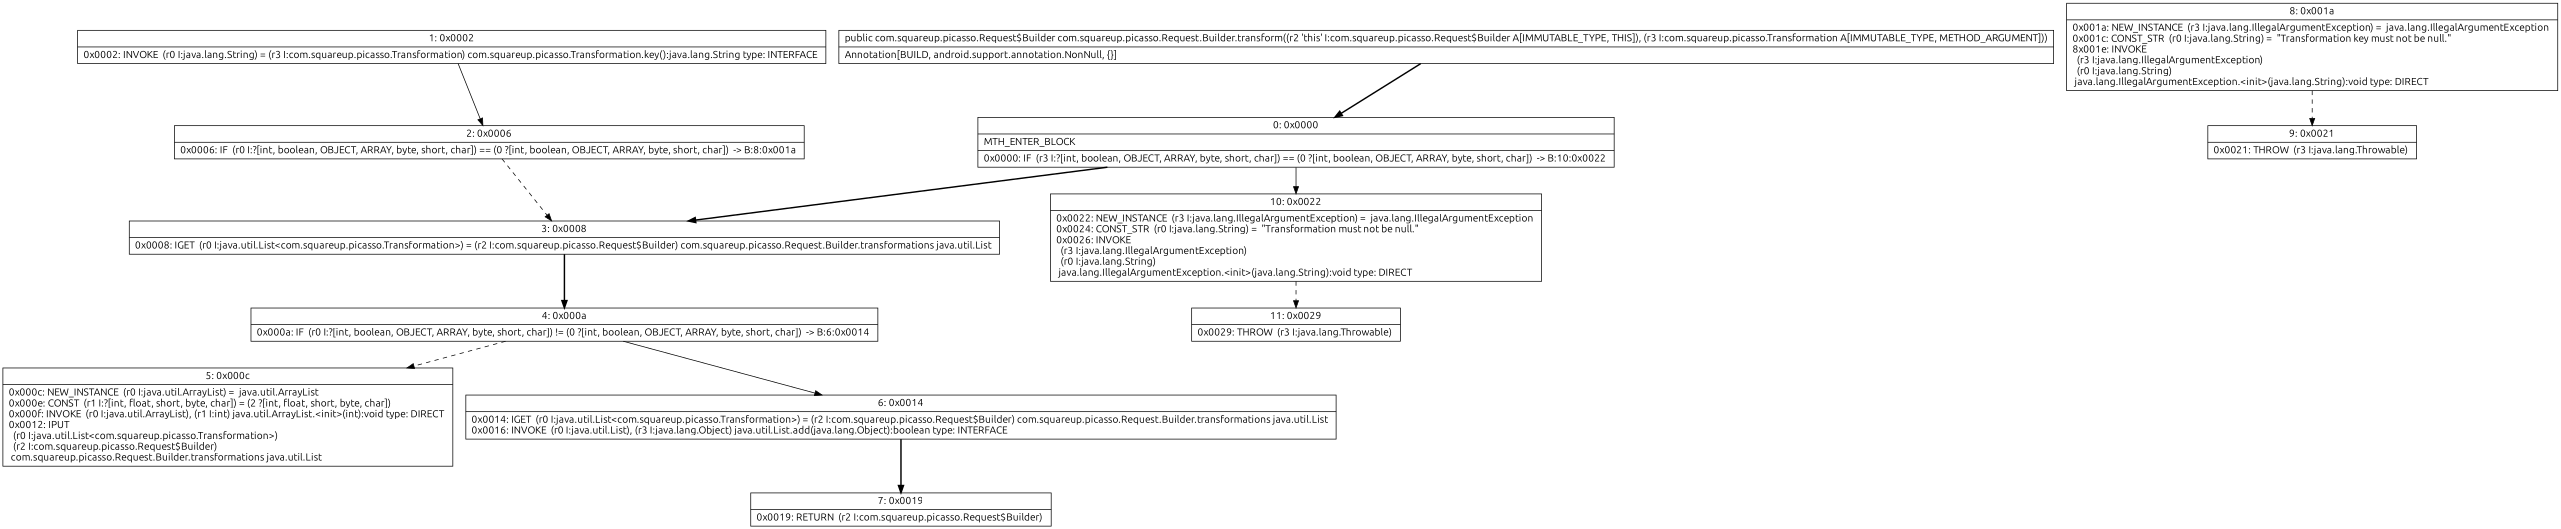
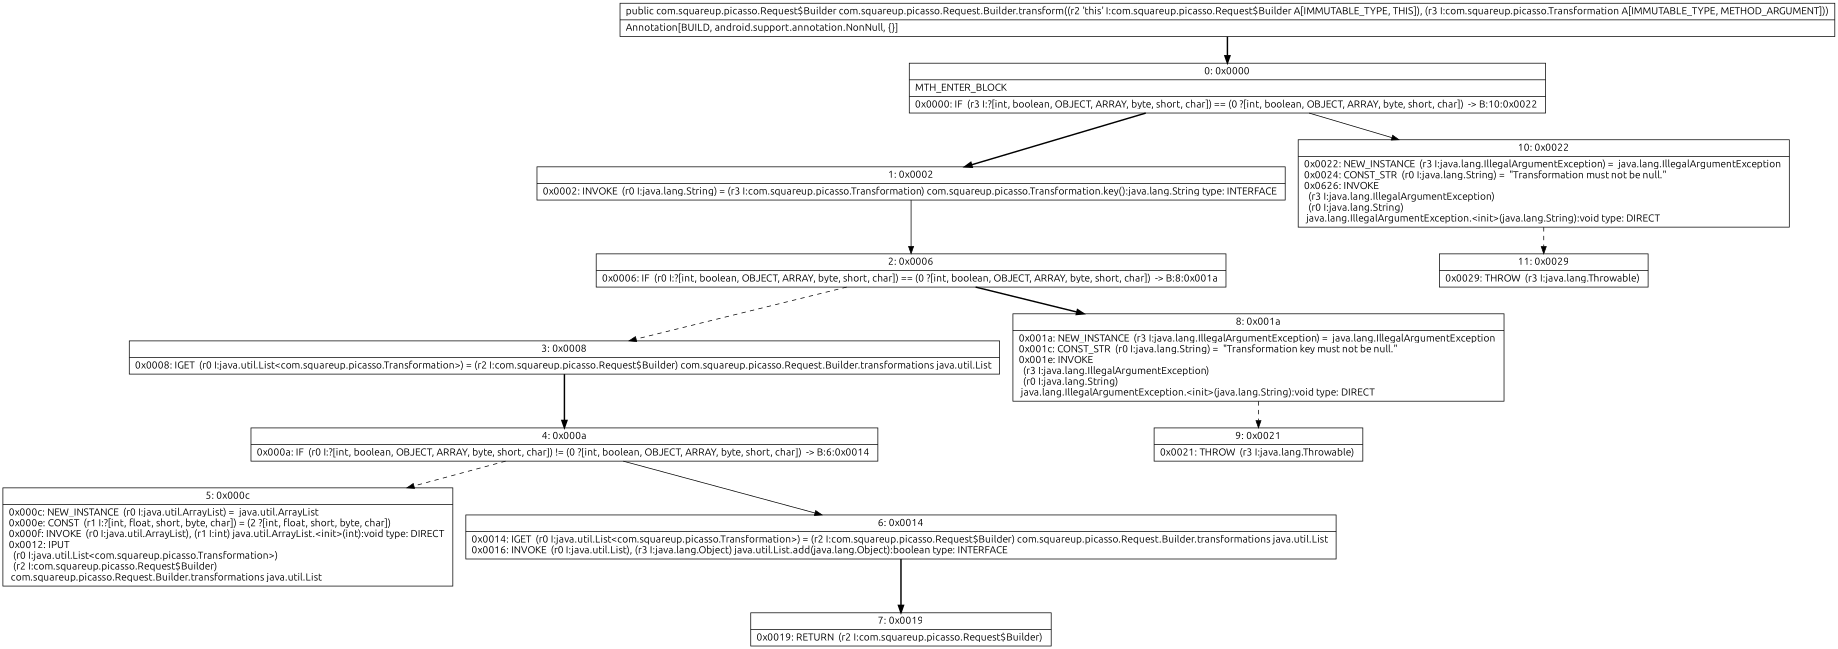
node "8: 0x001a": text "8x001e: INVOKE" -> "0x001e: INVOKE"
edge "0: 0x0000" -> "3: 0x0008": now "0: 0x0000" -> "1: 0x0002"
node "10: 0x0022": text "0x0026: INVOKE" -> "0x0626: INVOKE"
edge "2: 0x0006" -> "8: 0x001a": added
